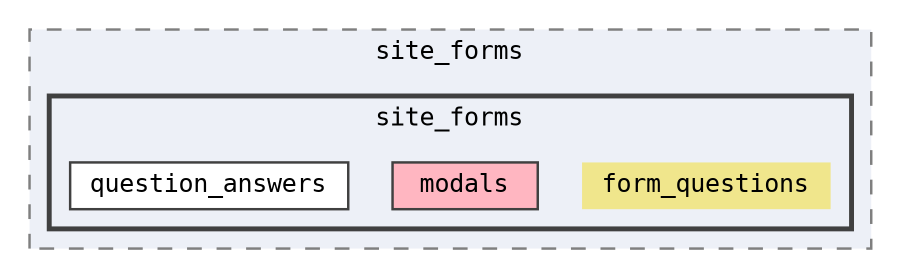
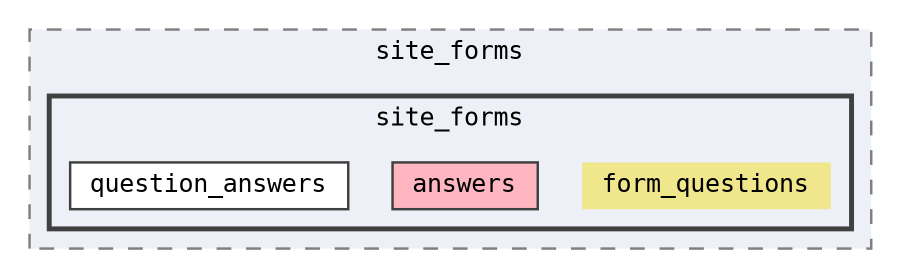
node "modals": label "modals" -> "answers"
